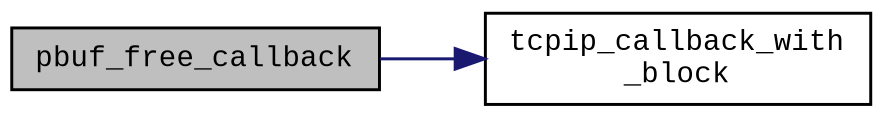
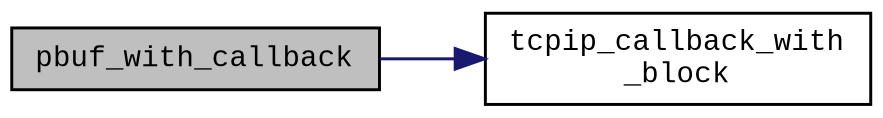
node "pbuf_free_callback": label "pbuf_free_callback" -> "pbuf_with_callback"
